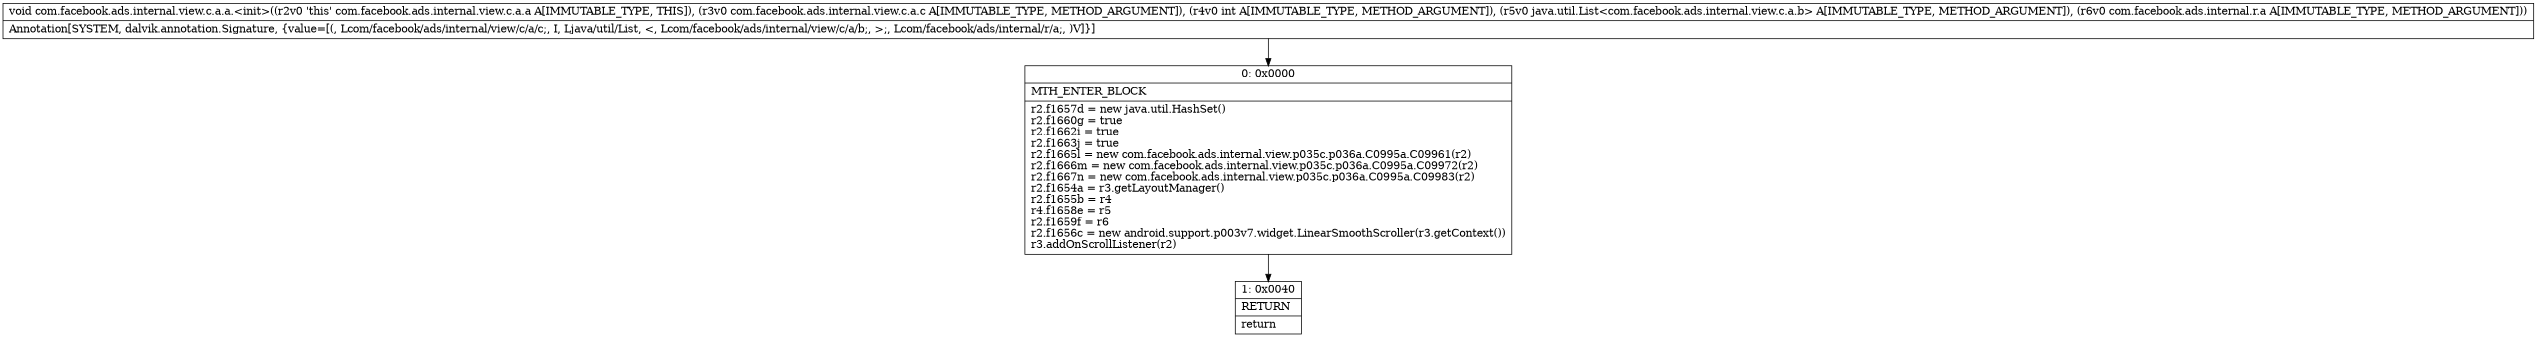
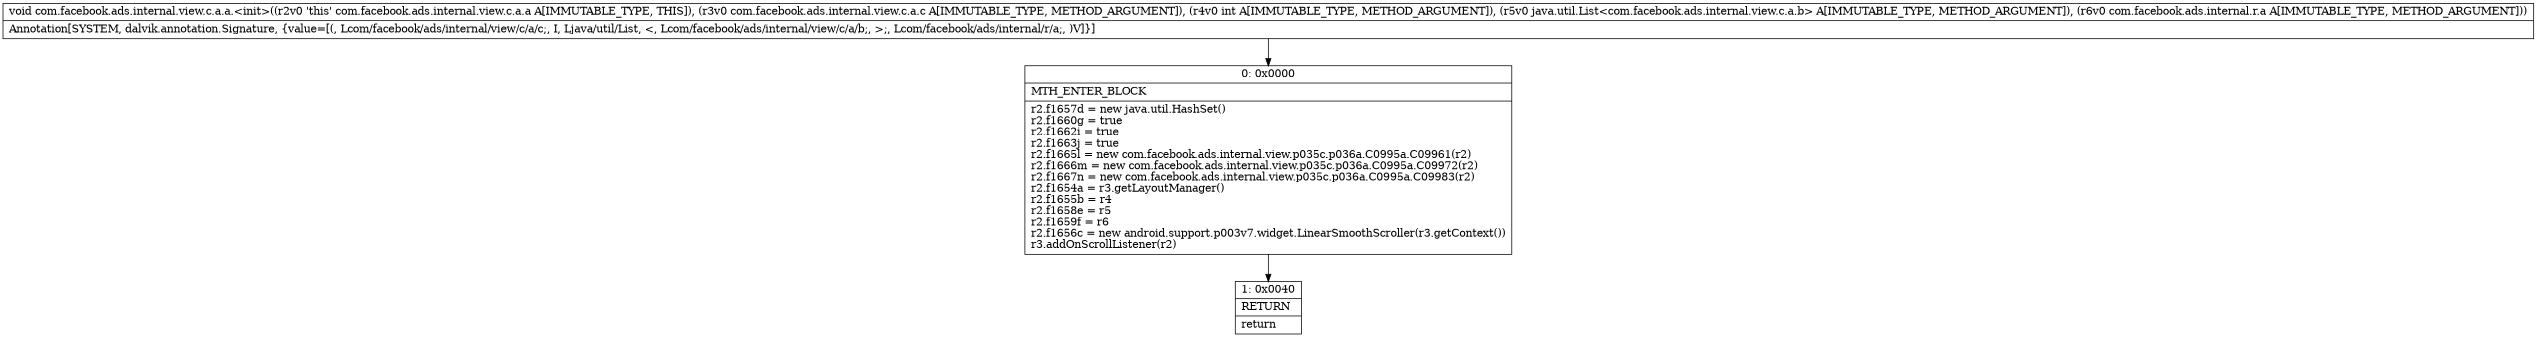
node "0: 0x0000": text "r4.f1658e = r5" -> "r2.f1658e = r5"
